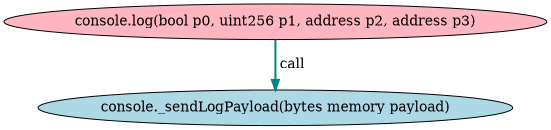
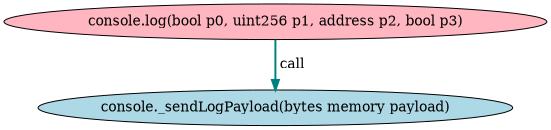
node "console.log(bool p0, uint256 p1, address p2, address p3)": label "console.log(bool p0, uint256 p1, address p2, address p3)" -> "console.log(bool p0, uint256 p1, address p2, bool p3)"
